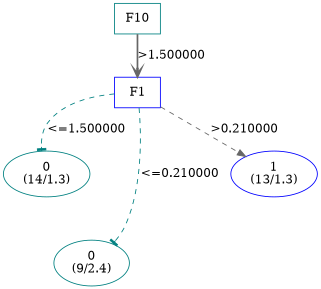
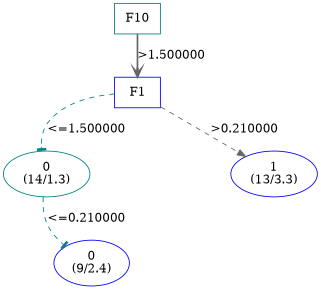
node "1 (13/1.3)": label "1 (13/1.3)" -> "1 (13/3.3)"
edge "F1" -> "0 (9/2.4)": now "0 (14/1.3)" -> "0 (9/2.4)"
node "0 (9/2.4)": color teal -> blue
